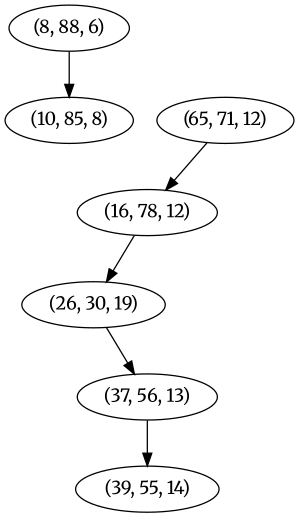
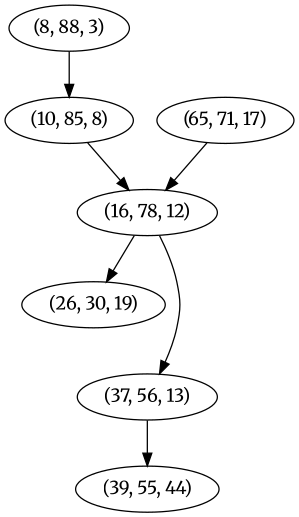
node "(8, 88, 6)": label "(8, 88, 6)" -> "(8, 88, 3)"
node "(65, 71, 12)": label "(65, 71, 12)" -> "(65, 71, 17)"
edge "(10, 85, 8)" -> "(16, 78, 12)": added
edge "(26, 30, 19)" -> "(37, 56, 13)": now "(16, 78, 12)" -> "(37, 56, 13)"
node "(39, 55, 14)": label "(39, 55, 14)" -> "(39, 55, 44)"
